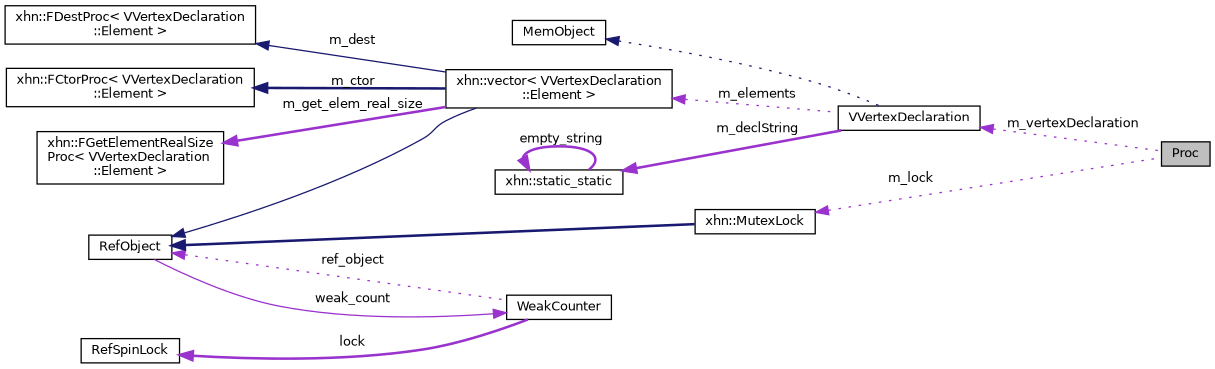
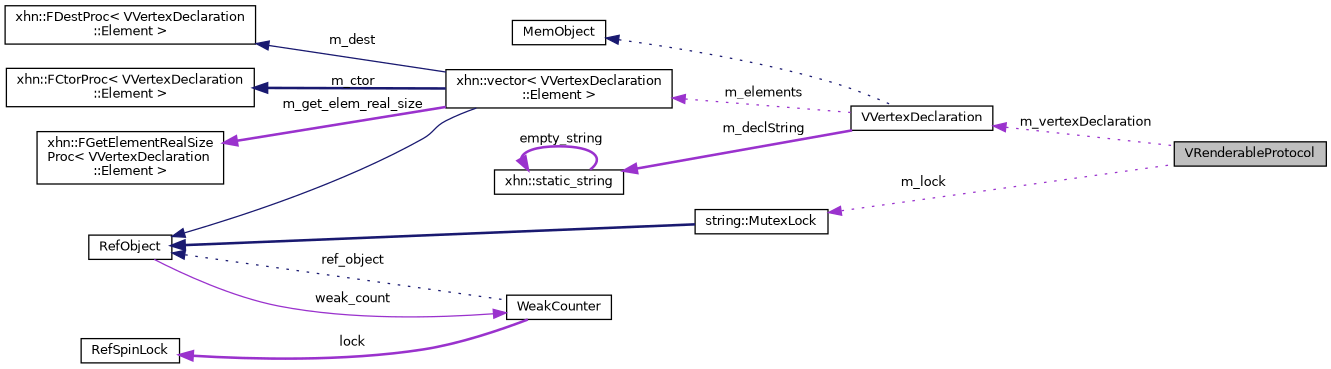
node "Proc": label "Proc" -> "VRenderableProtocol"
node "xhn::static_static": label "xhn::static_static" -> "xhn::static_string"
node "xhn::MutexLock": label "xhn::MutexLock" -> "string::MutexLock"
edge "WeakCounter" -> "RefObject": color darkorchid3 -> midnightblue
